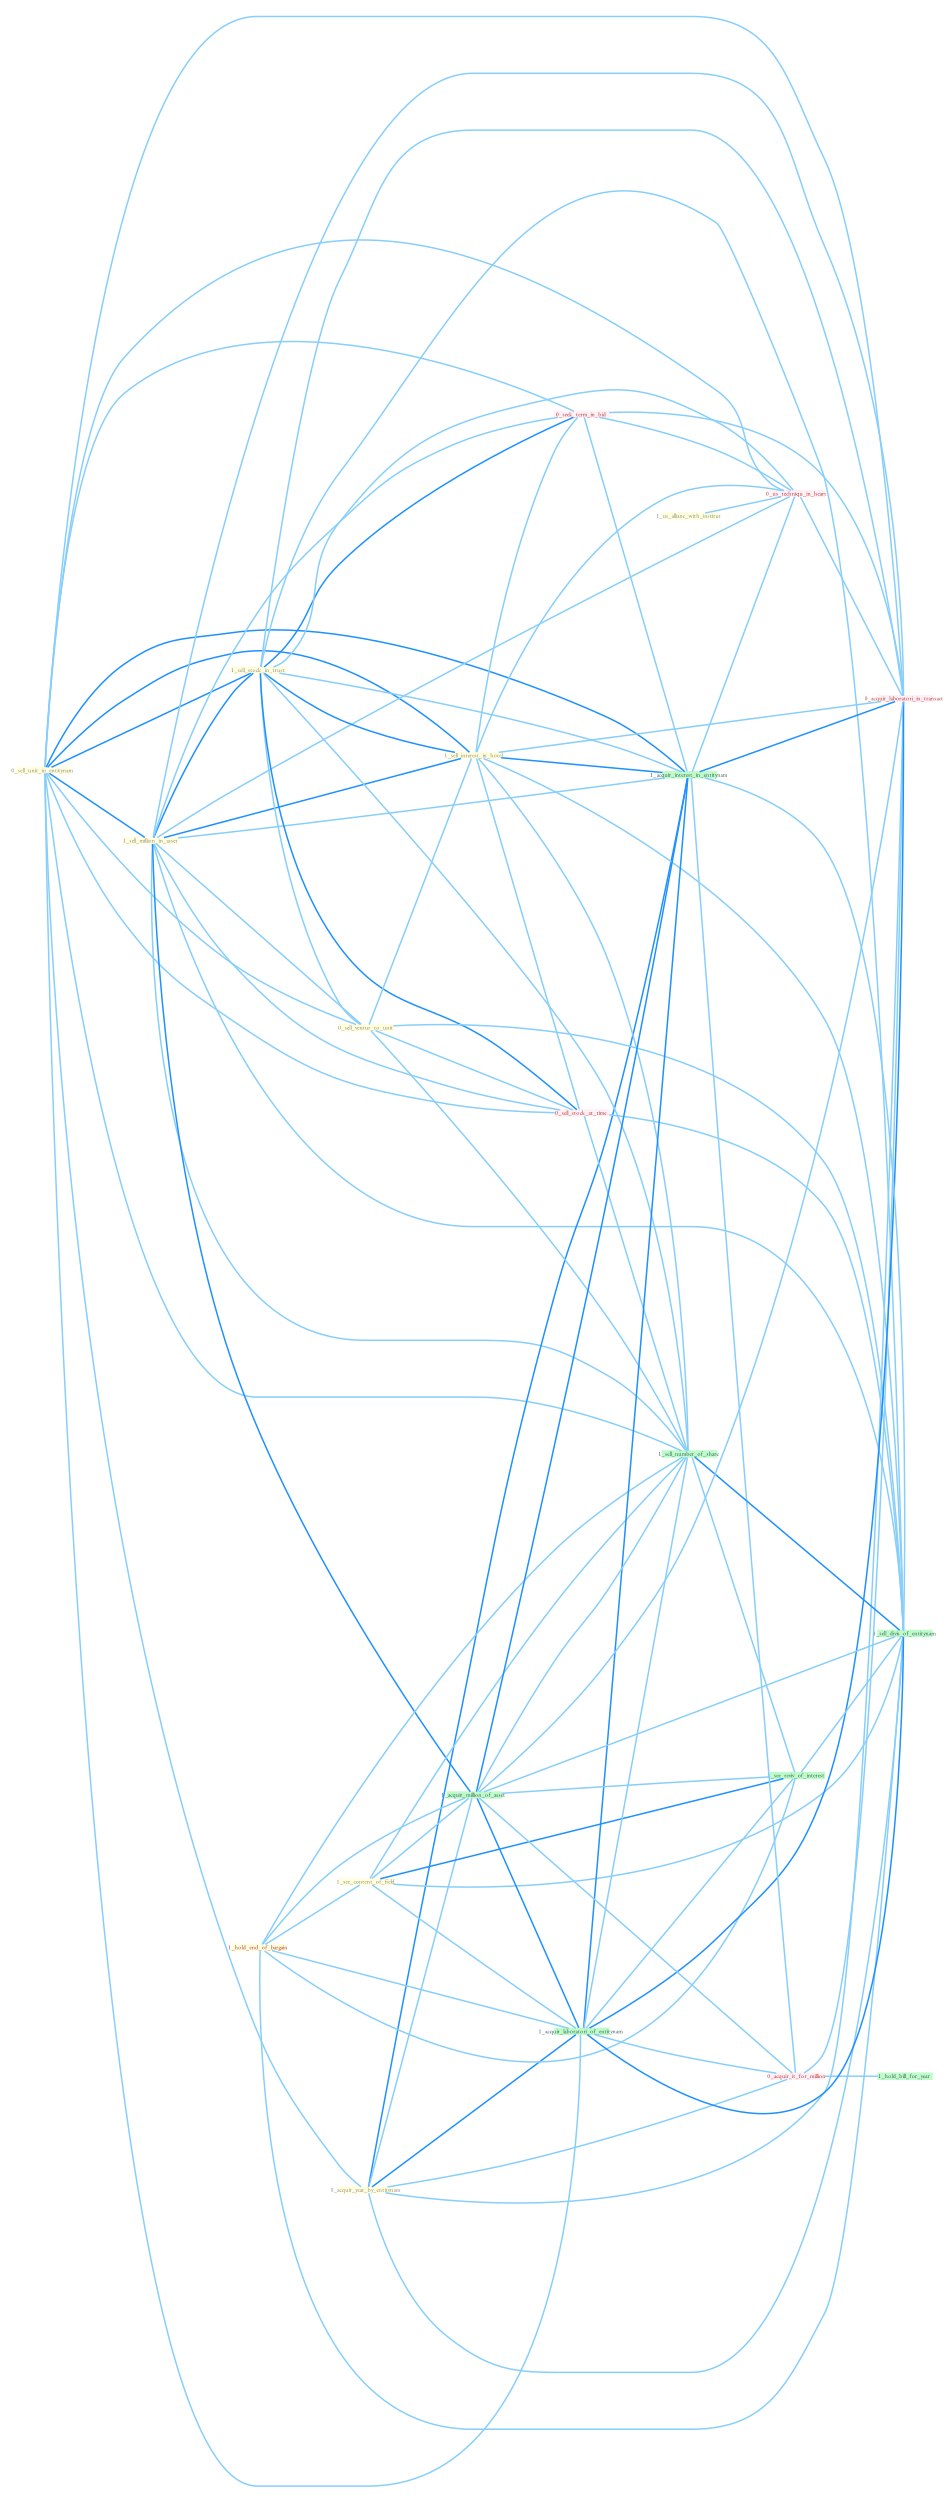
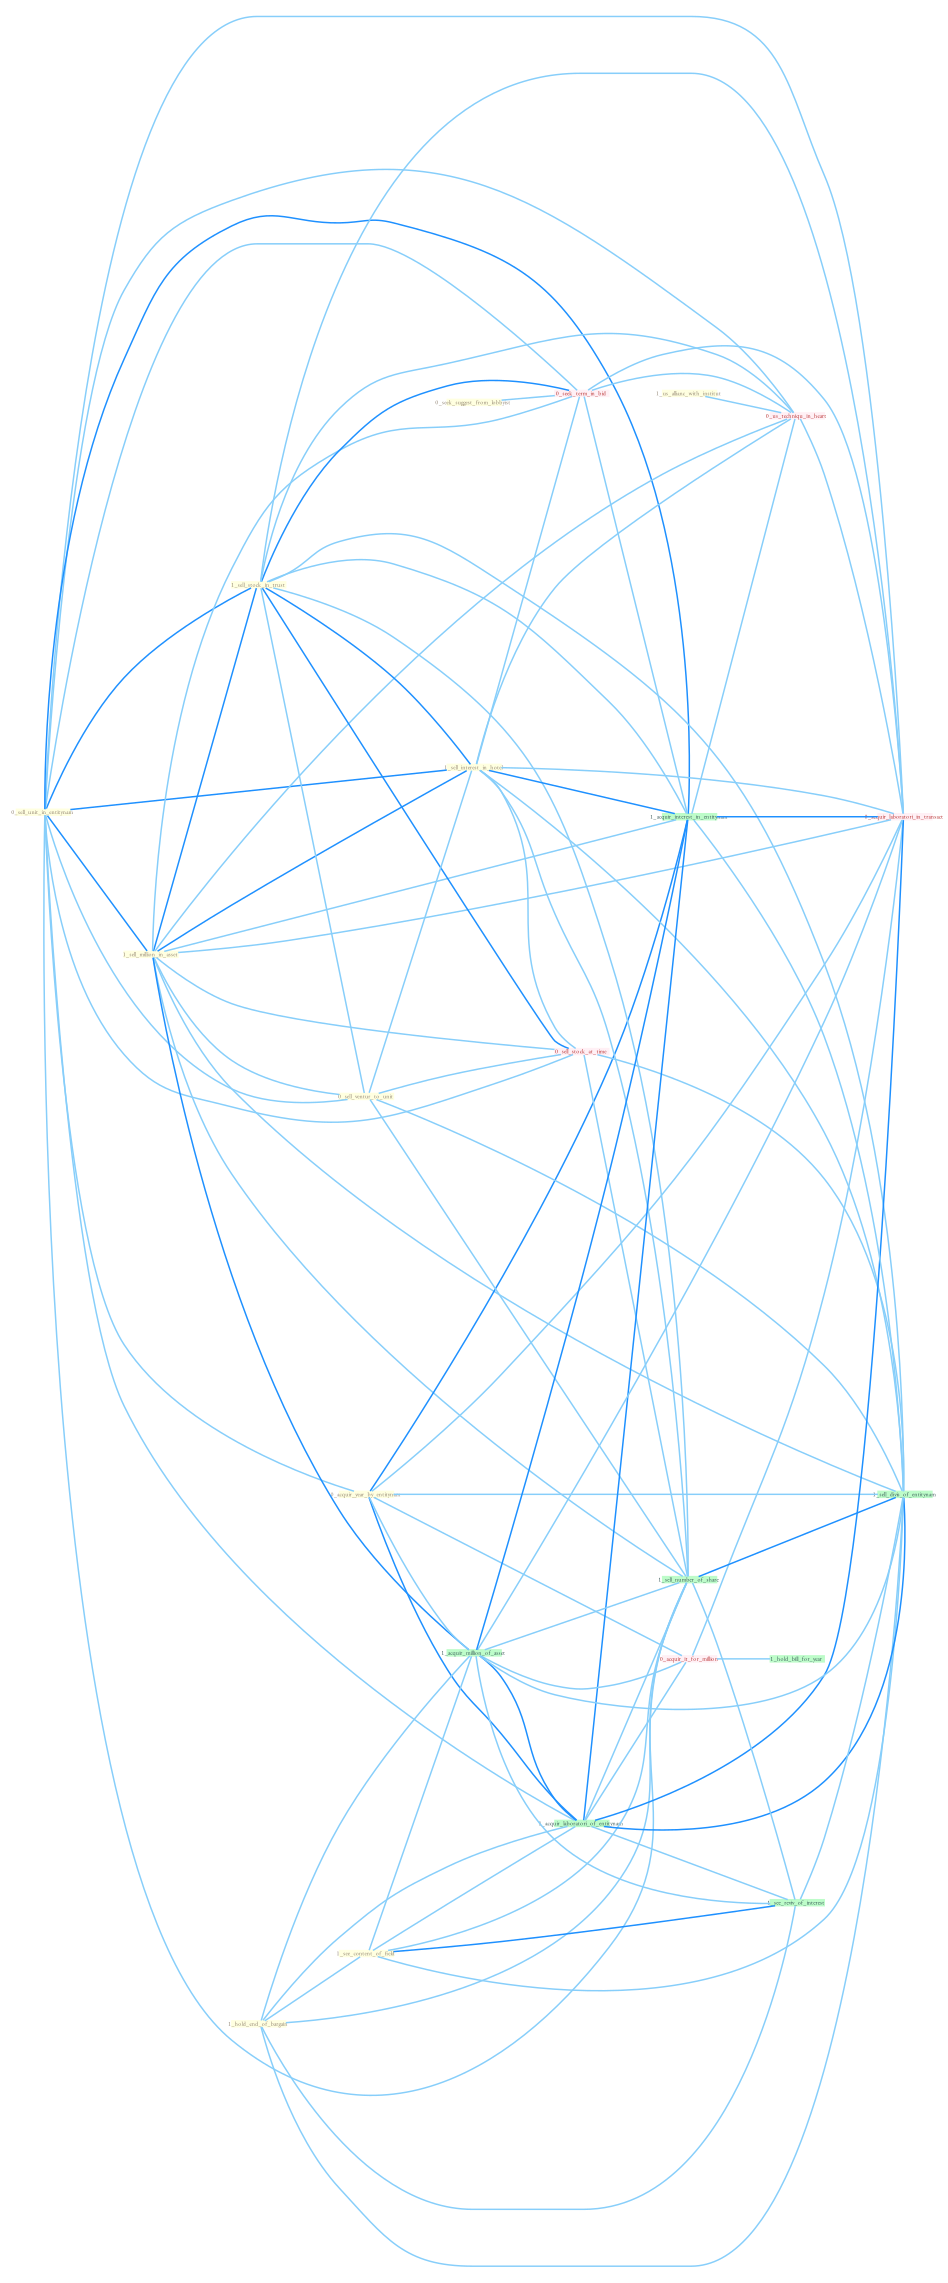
node "0_seek_suggest_from_lobbyist": added
edge "1_acquir_interest_in_entitynam" -- "0_acquir_it_for_million": removed
node "1_hold_end_of_bargain": fontcolor #b22222 -> #8b7d6b
